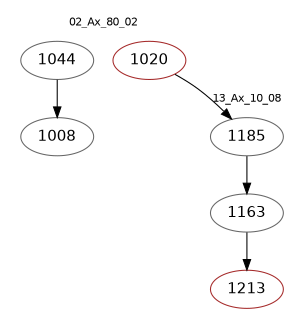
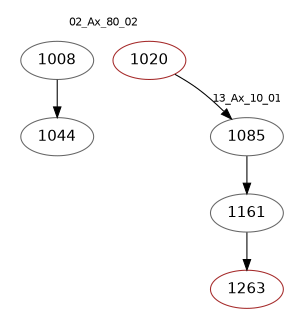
edge "1044" -> "1008": reversed
cluster "13_Ax_10_08": label "13_Ax_10_08" -> "13_Ax_10_01"
node "1185": label "1185" -> "1085"
node "1163": label "1163" -> "1161"
node "1213": label "1213" -> "1263"
